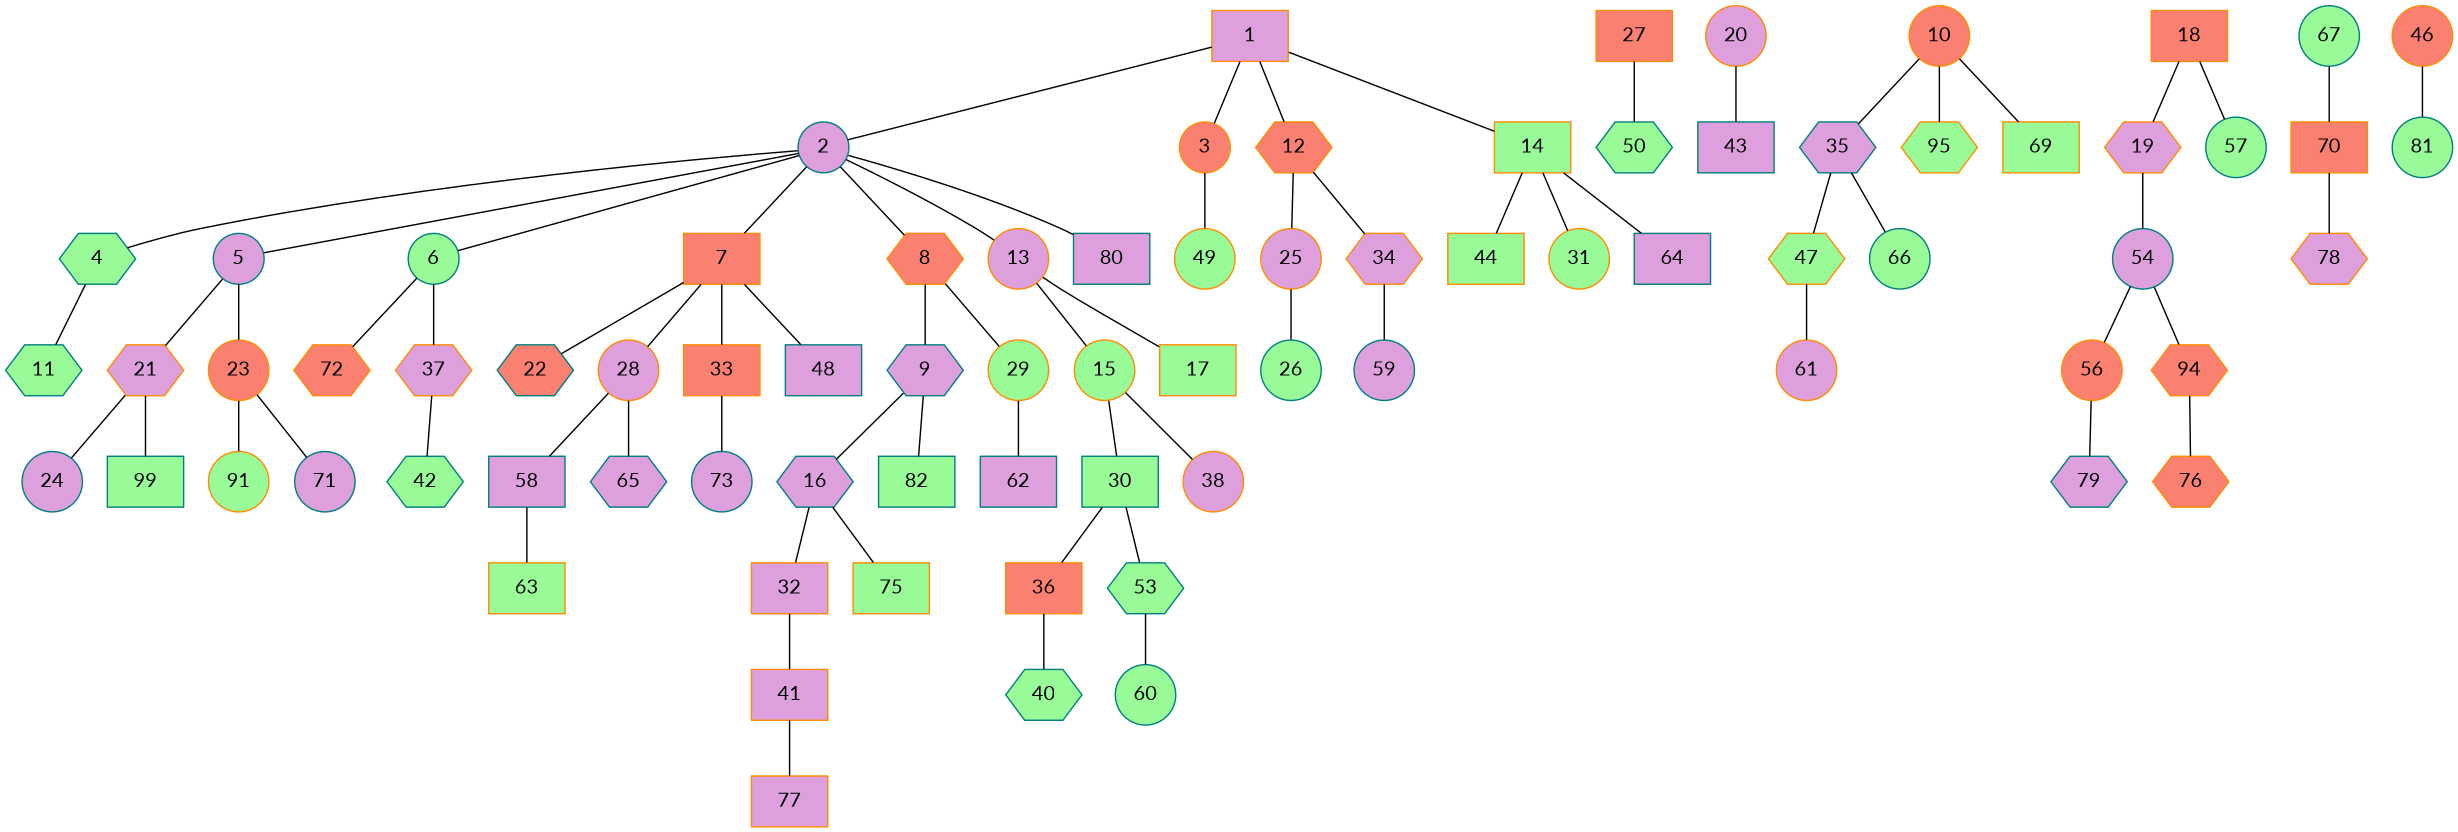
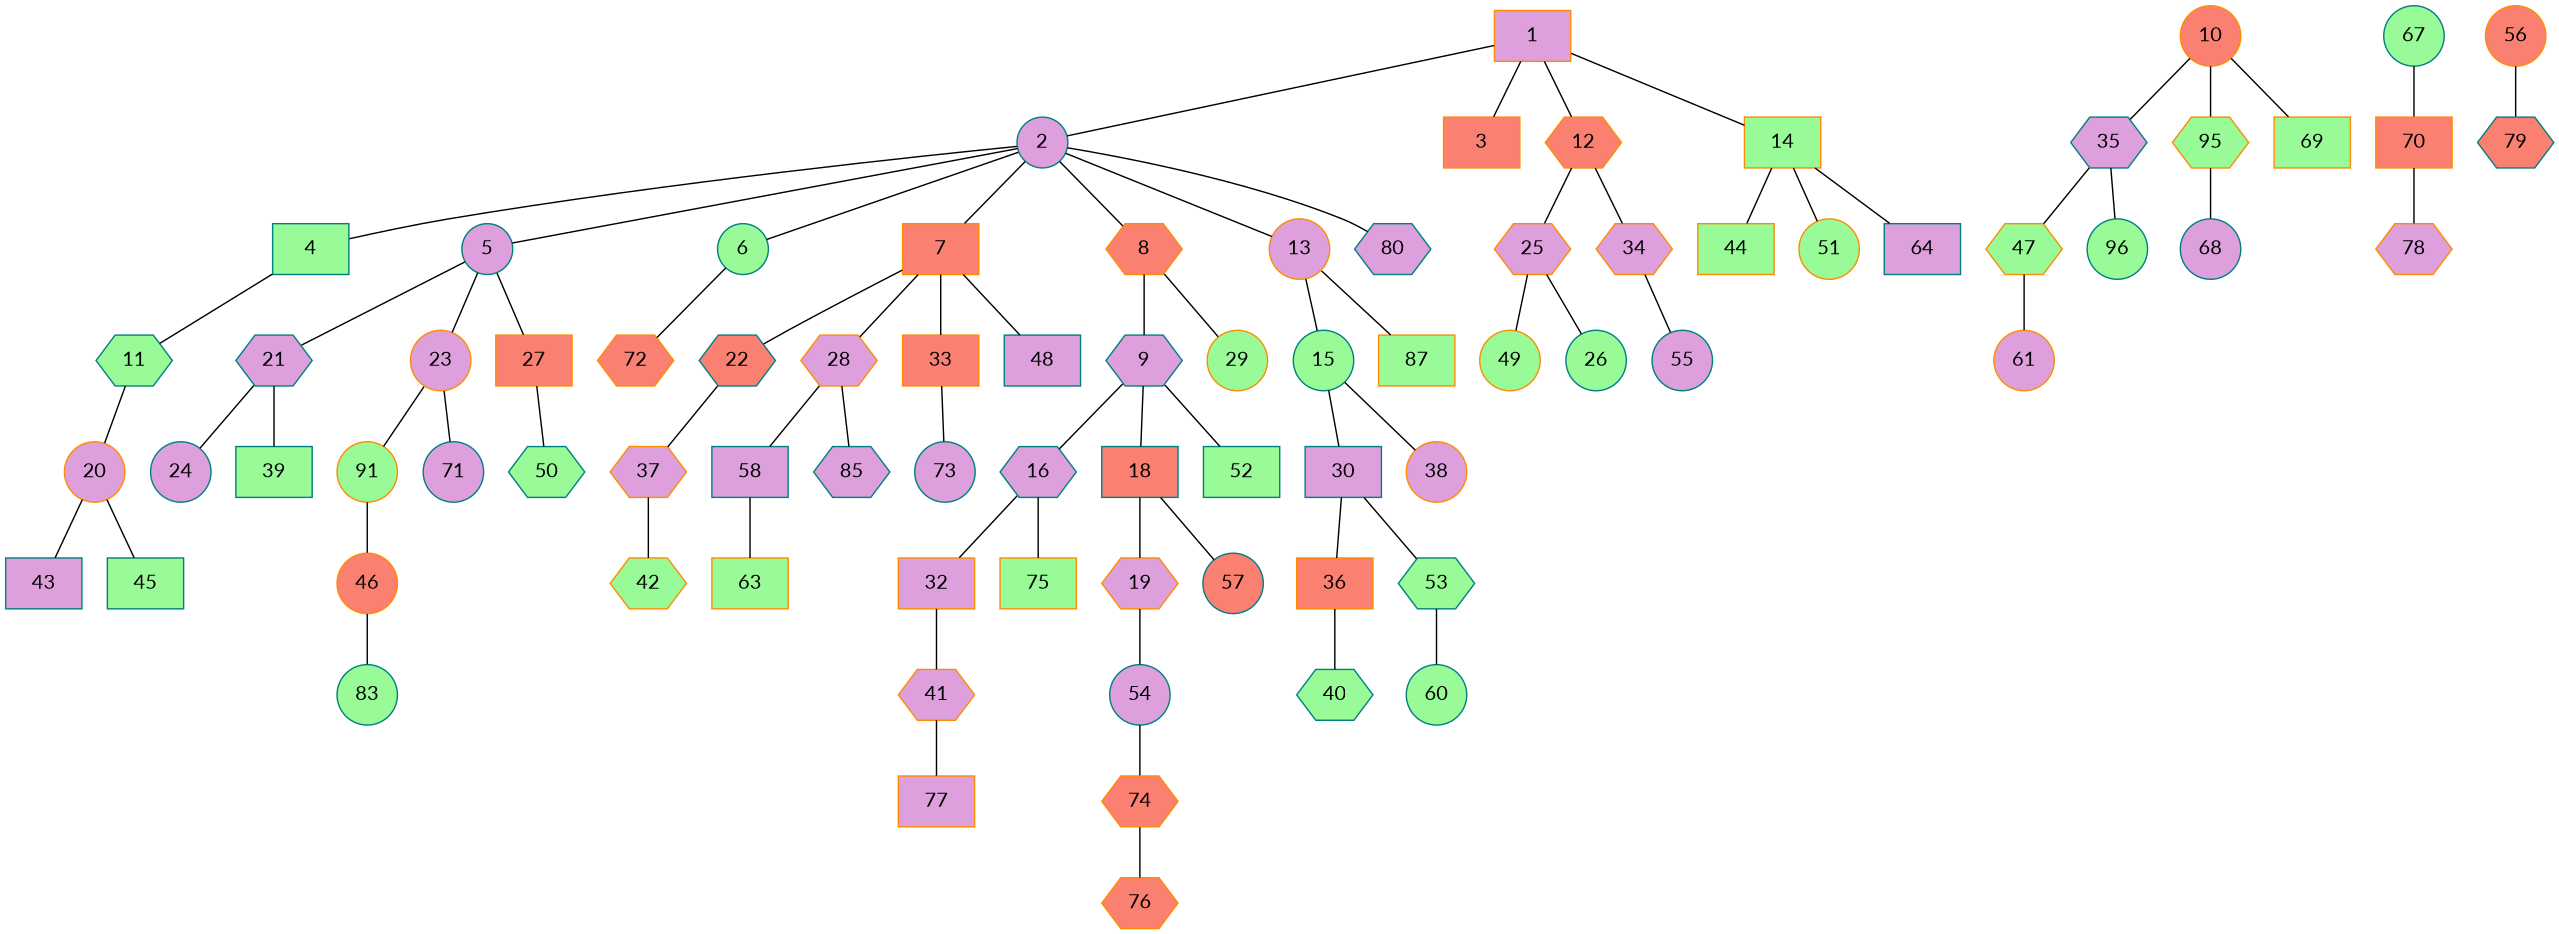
node "18": color darkorange -> teal
node "3": shape circle -> box
node "57": fillcolor palegreen -> salmon
node "81": label "81" -> "83"
edge "3" -- "49": now "25" -- "49"
node "68": added
node "4": shape hexagon -> box
node "80": shape box -> hexagon
node "25": shape circle -> hexagon
node "31": label "31" -> "51"
node "66": label "66" -> "96"
edge "5" -- "27": added
edge "54" -- "56": removed
edge "6" -- "37": now "22" -- "37"
node "21": color darkorange -> teal
node "23": fillcolor salmon -> plum
node "28": shape circle -> hexagon
node "15": color darkorange -> teal
node "17": label "17" -> "87"
node "59": label "59" -> "55"
node "94": label "94" -> "74"
edge "11" -- "20": added
edge "9" -- "18": added
node "99": label "99" -> "39"
node "42": color teal -> darkorange
node "65": label "65" -> "85"
node "82": label "82" -> "52"
node "62": removed
node "30": fillcolor palegreen -> plum
node "79": fillcolor plum -> salmon
edge "91" -- "46": added
node "45": added
node "41": shape box -> hexagon
